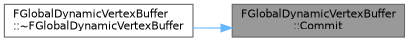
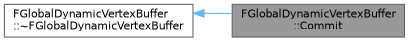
edge "FGlobalDynamicVertexBuffer ::~FGlobalDynamicVertexBuffer" -> "FGlobalDynamicVertexBuffer ::Commit": reversed
